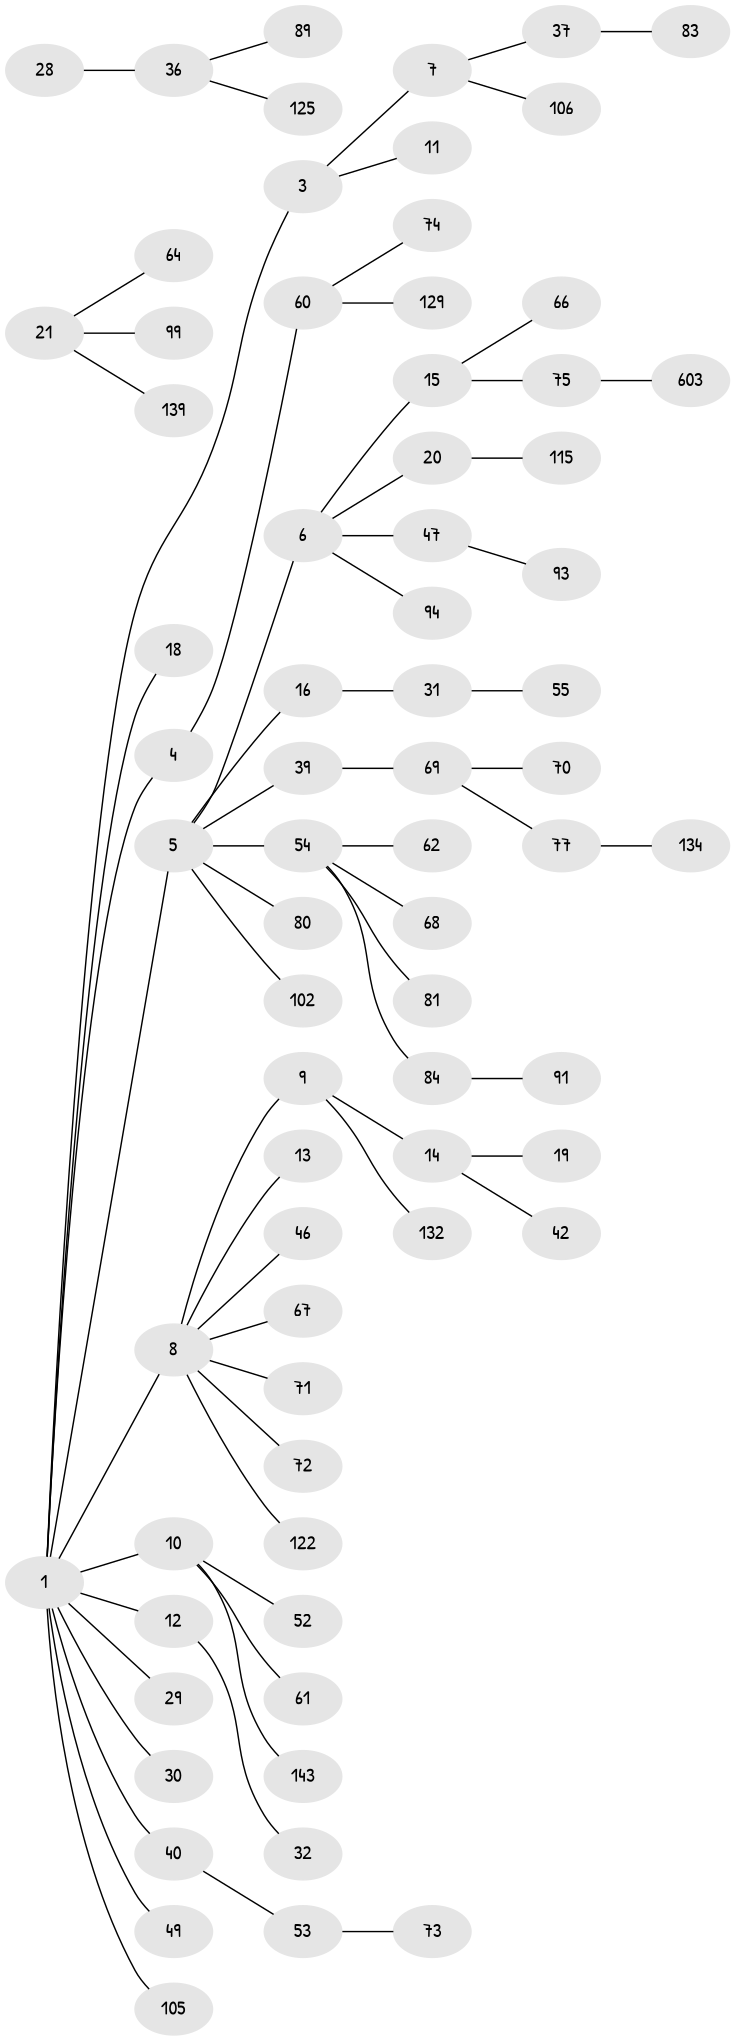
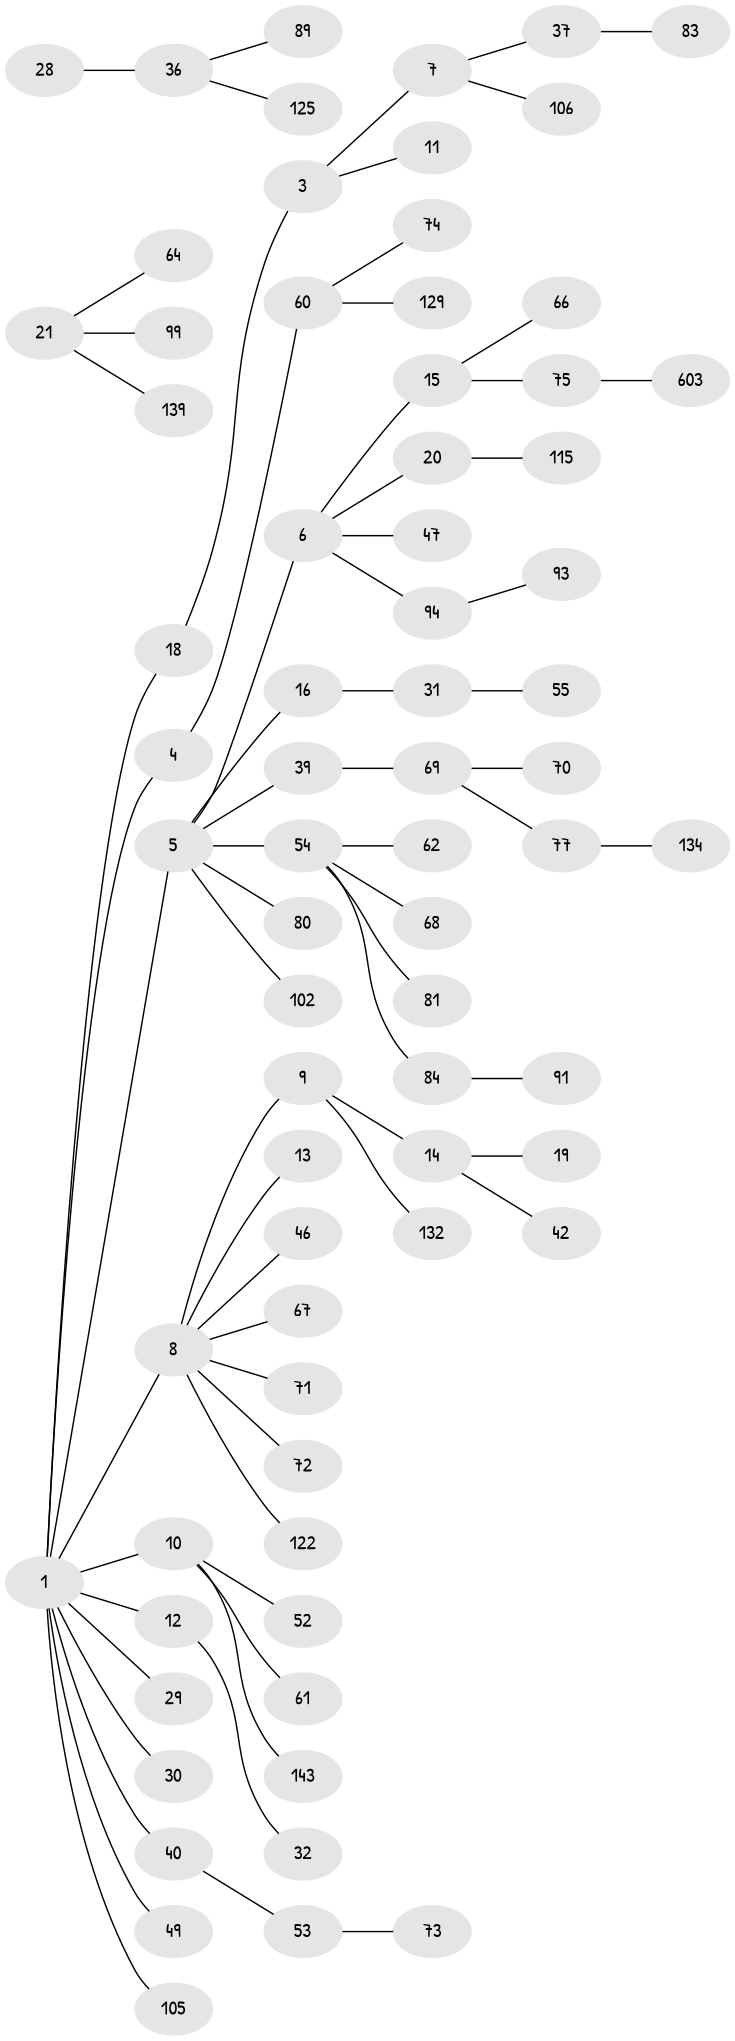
edge "47" -- "93": now "94" -- "93"
edge "3" -- "1": now "3" -- "18"
